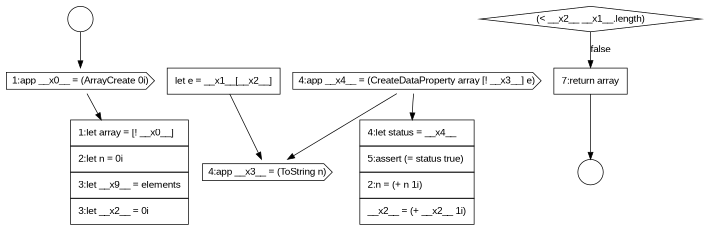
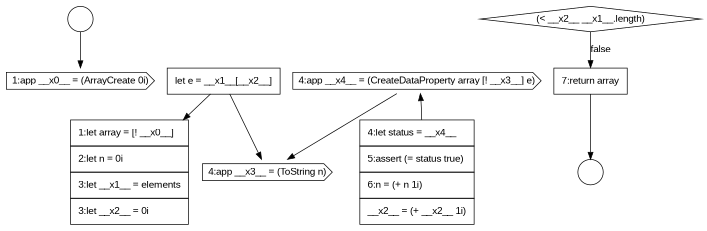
edge "4:app __x4__ = (CreateDataProperty array [! __x3__] e)" -> "4:let status = __x4__": reversed
edge "1:app __x0__ = (ArrayCreate 0i)" -> "1:let array = [! __x0__]": now "let e = __x1__[__x2__]" -> "1:let array = [! __x0__]"
node "1:let array = [! __x0__]": text "3:let __x9__ = elements" -> "3:let __x1__ = elements"
node "4:let status = __x4__": text "2:n = (+ n 1i)" -> "6:n = (+ n 1i)"
